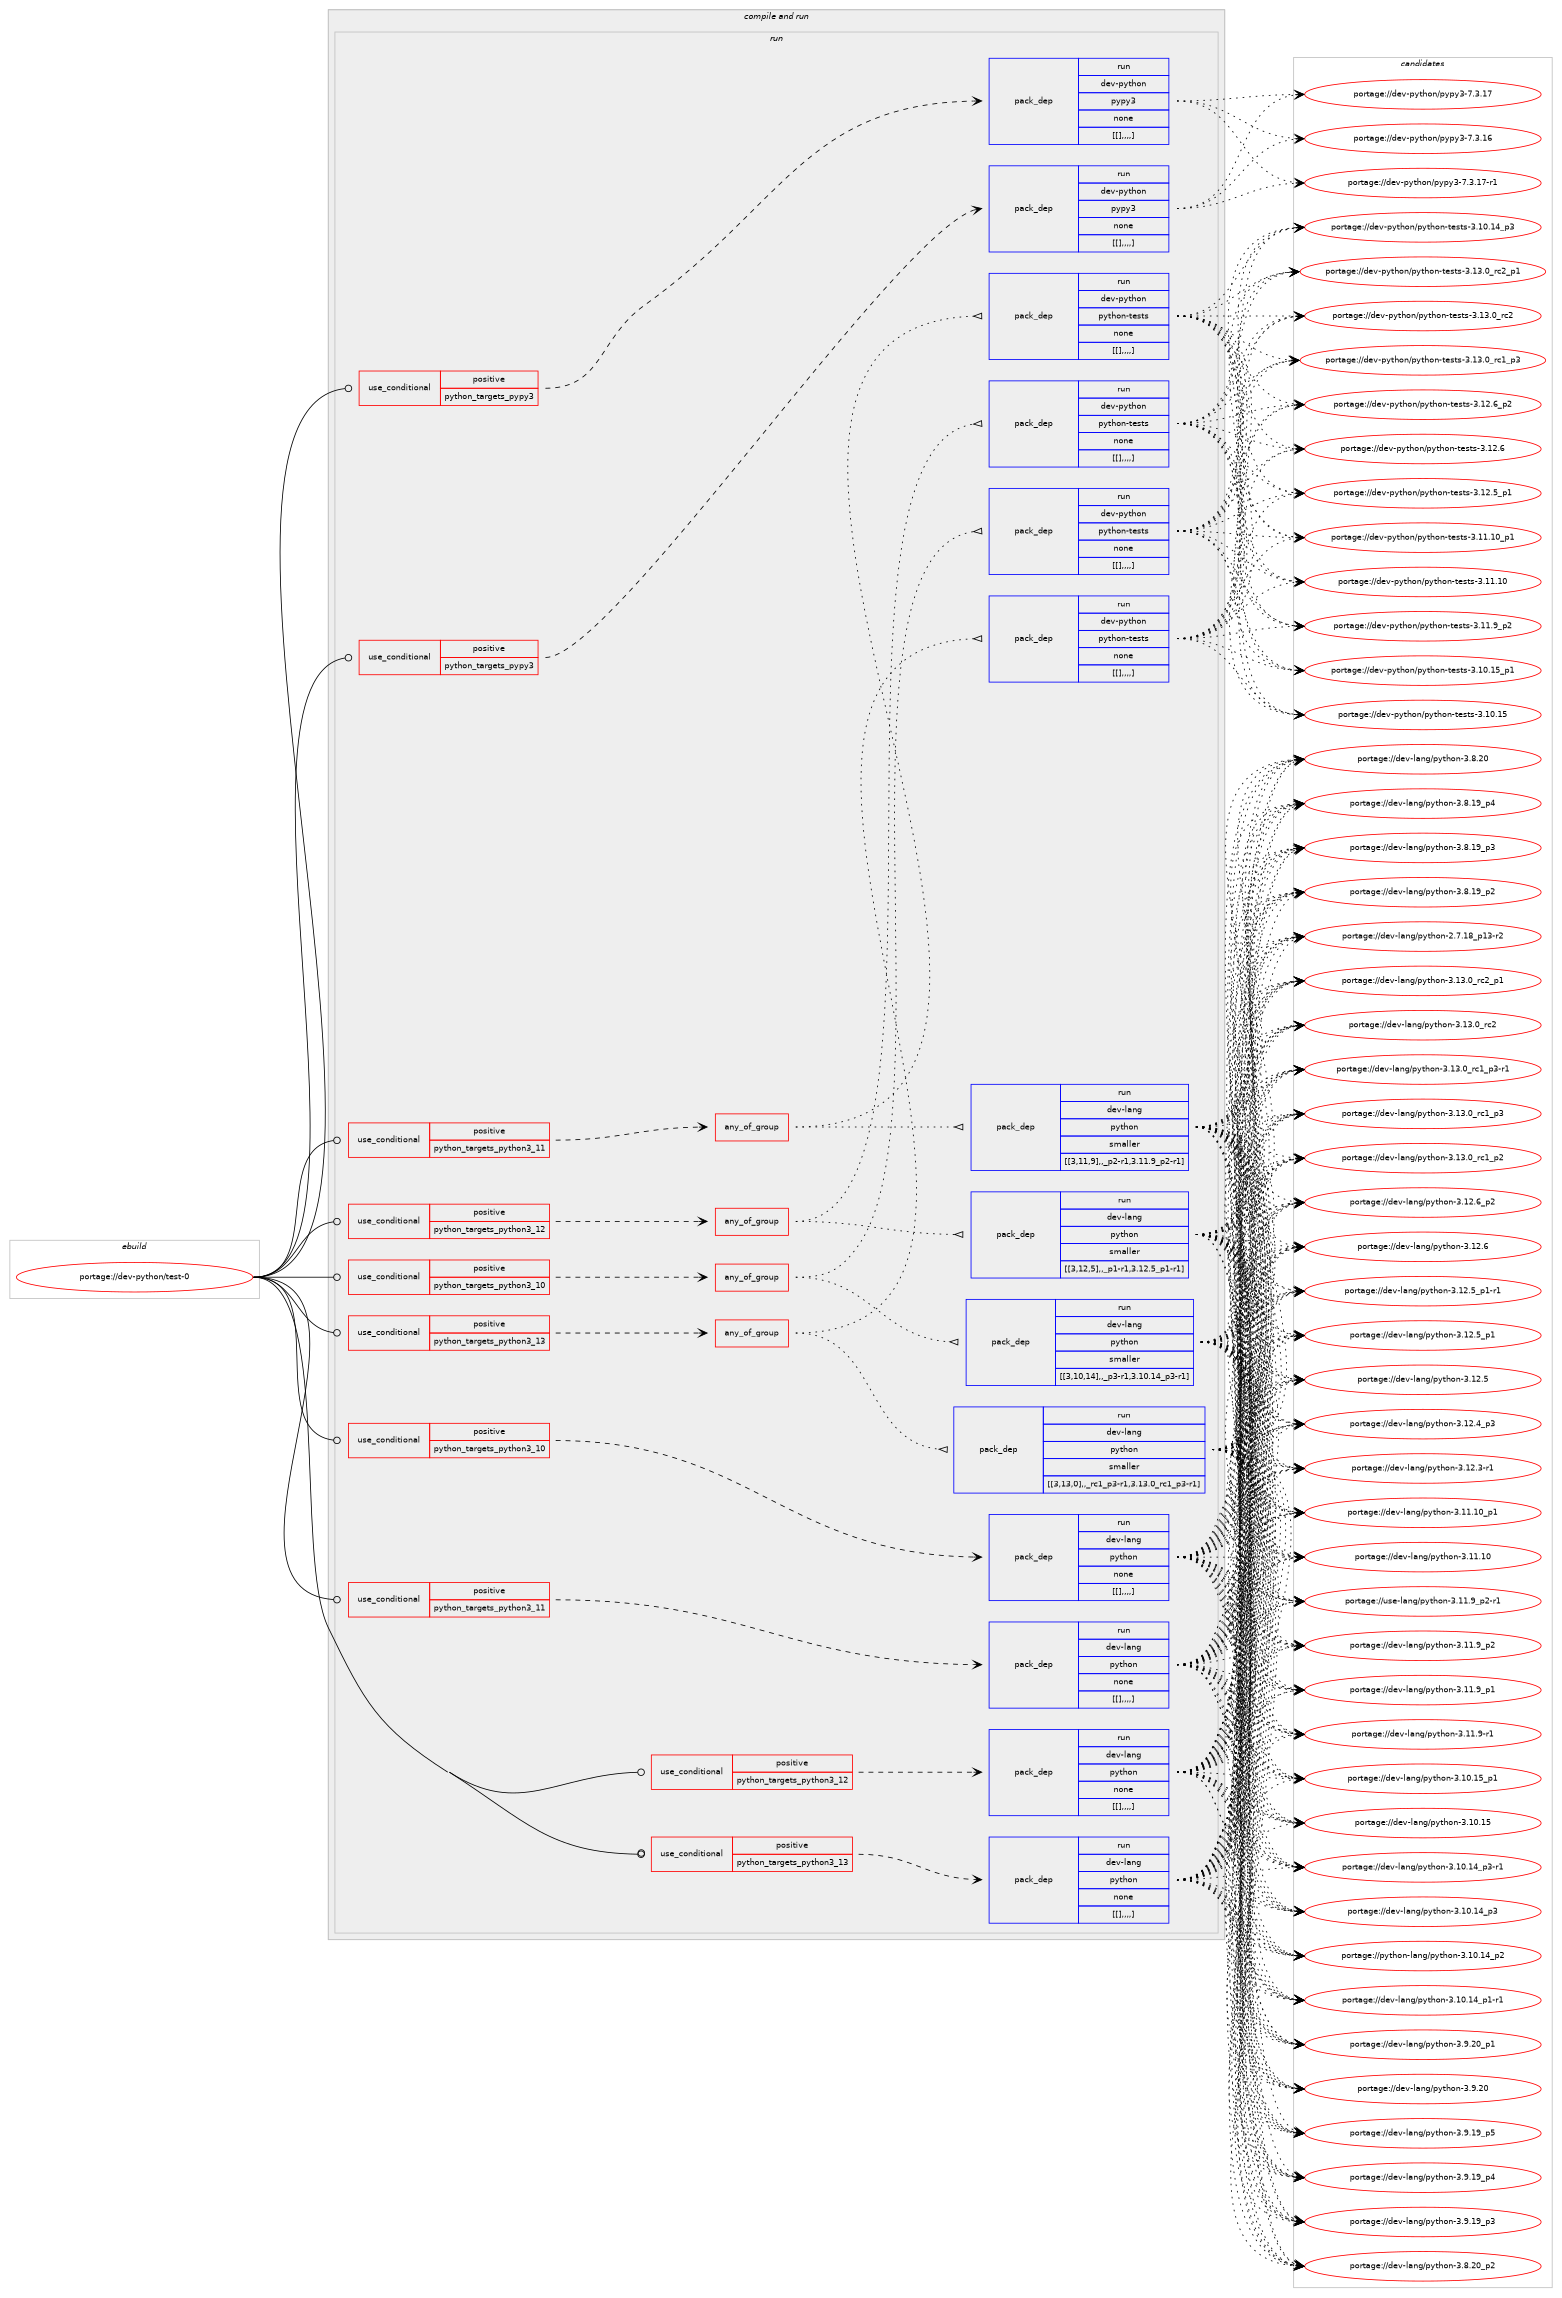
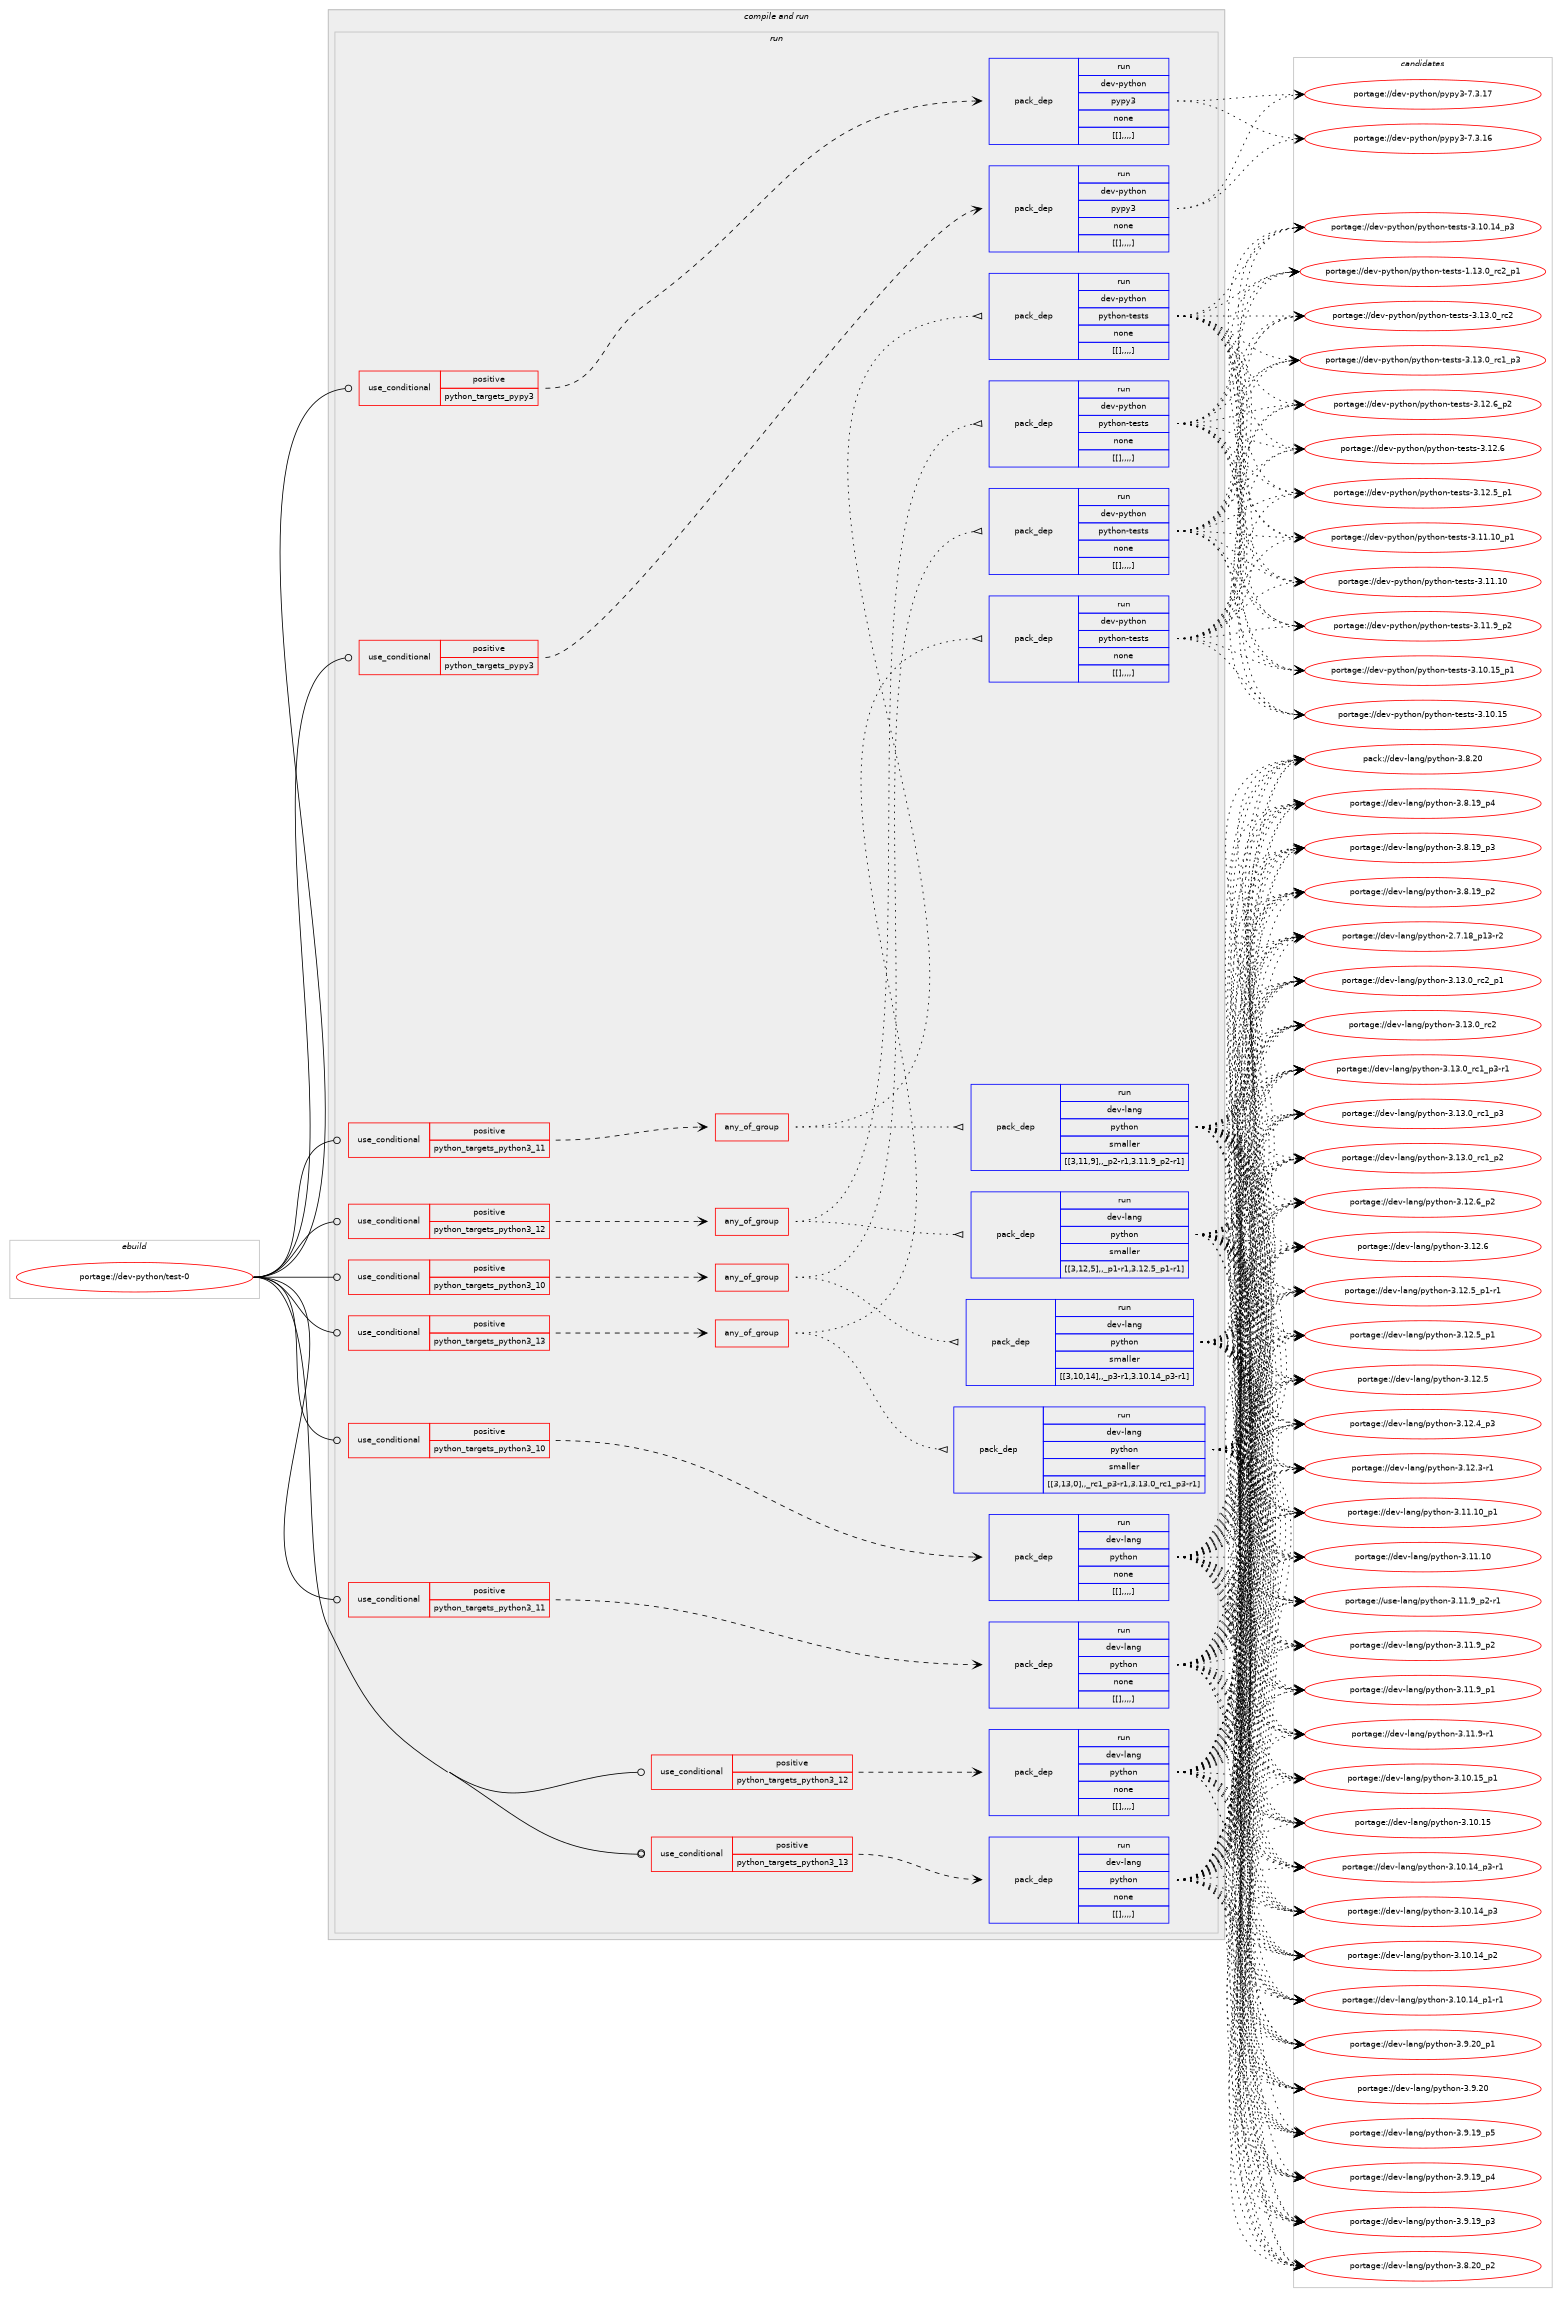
node "portage://dev-python/pypy3-7.3.17-r1": removed
node "portage://dev-python/python-tests-3.13.0_rc2_p1": label "portage://dev-python/python-tests-3.13.0_rc2_p1" -> "portage://dev-python/python-tests-1.13.0_rc2_p1"
node "portage://dev-lang/python-3.8.20": label "portage://dev-lang/python-3.8.20" -> "pack://dev-lang/python-3.8.20"
node "portage://python-lang/python-3.10.14_p2": label "portage://python-lang/python-3.10.14_p2" -> "portage://dev-lang/python-3.10.14_p2"
